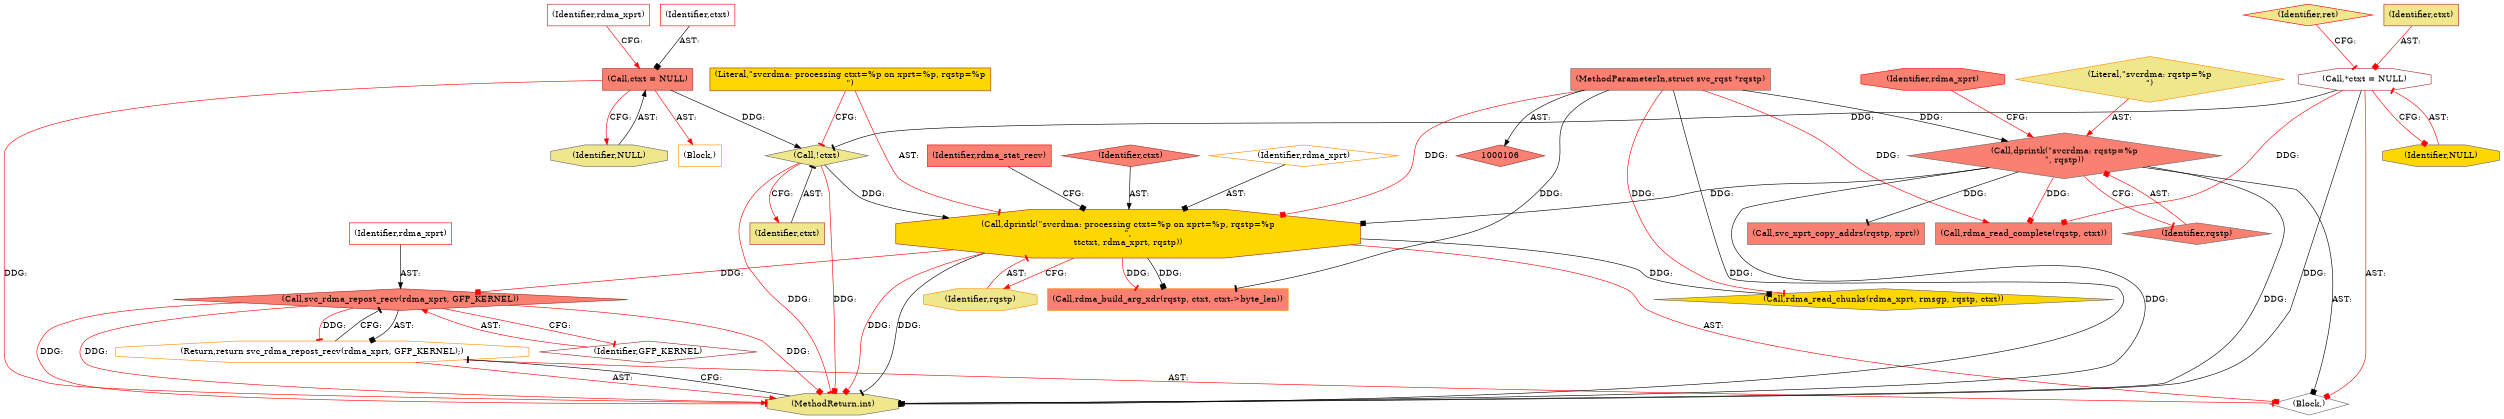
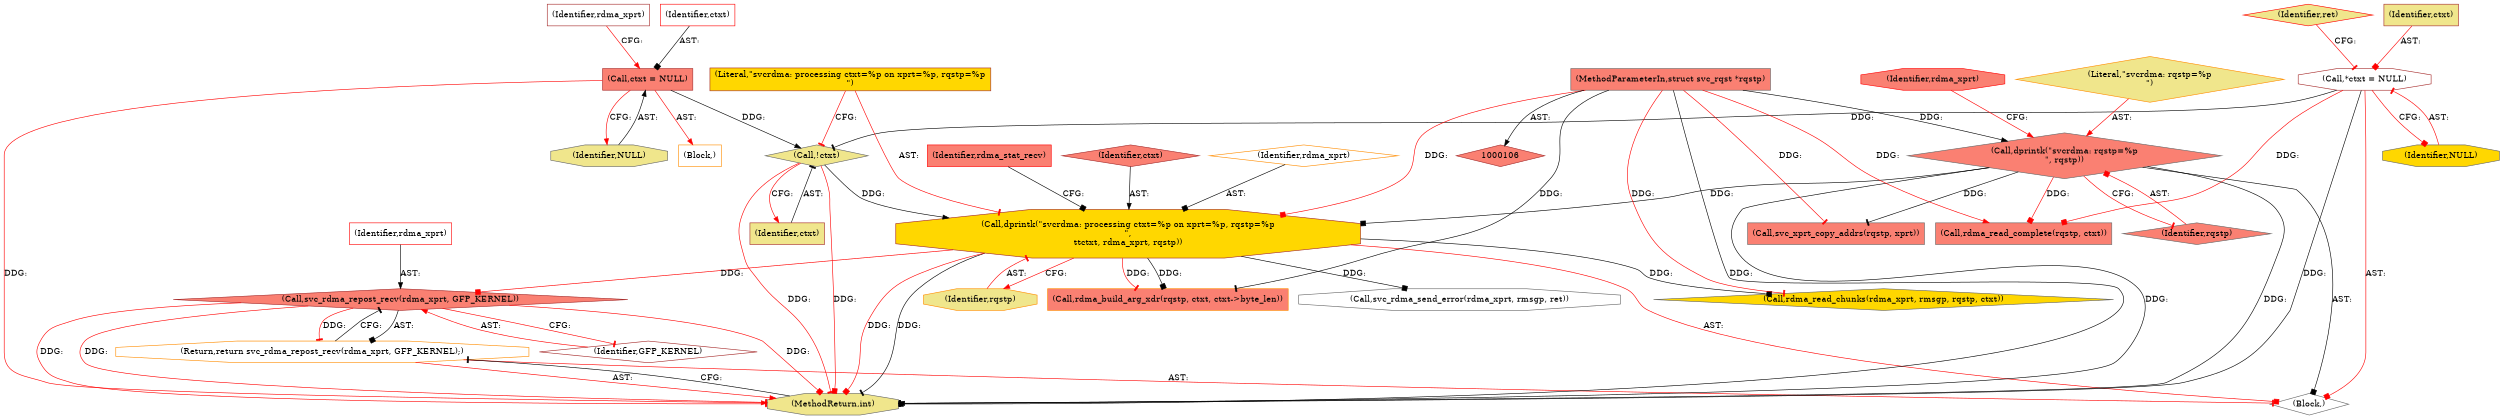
edge "(MethodParameterIn,struct svc_rqst *rqstp)" -> "(Call,svc_xprt_copy_addrs(rqstp, xprt))": added, label "DDG:"
node "(Call,svc_rdma_send_error(rdma_xprt, rmsgp, ret))": added
